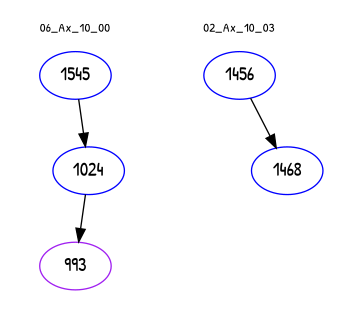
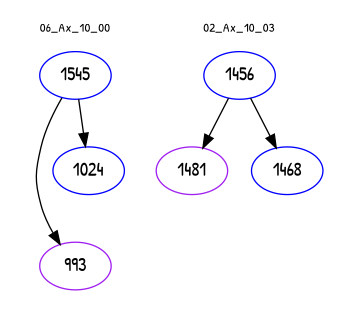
node "1481": added
edge "1024" -> "993": now "1545" -> "993"
